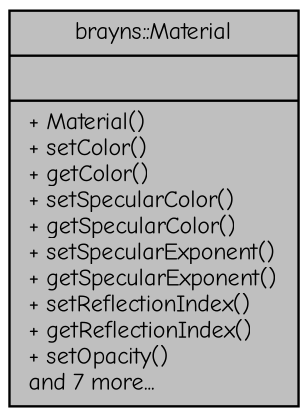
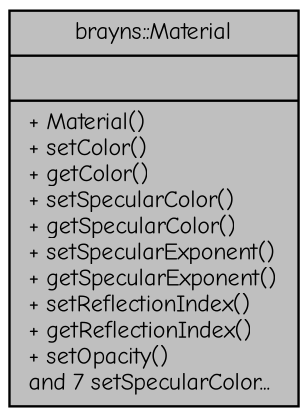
node "brayns::Material": text "and 7 more..." -> "and 7 setSpecularColor..."
